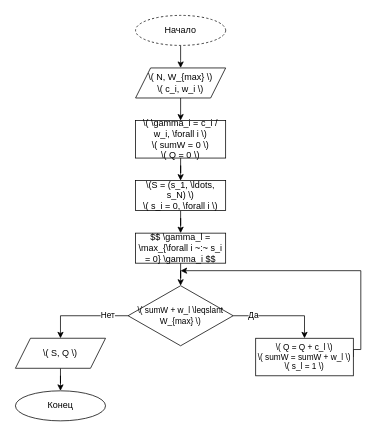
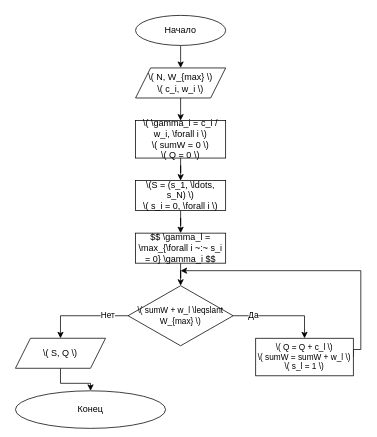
node "Начало": style dashed -> solid
node "Конец": size 90x30 -> 150x38
